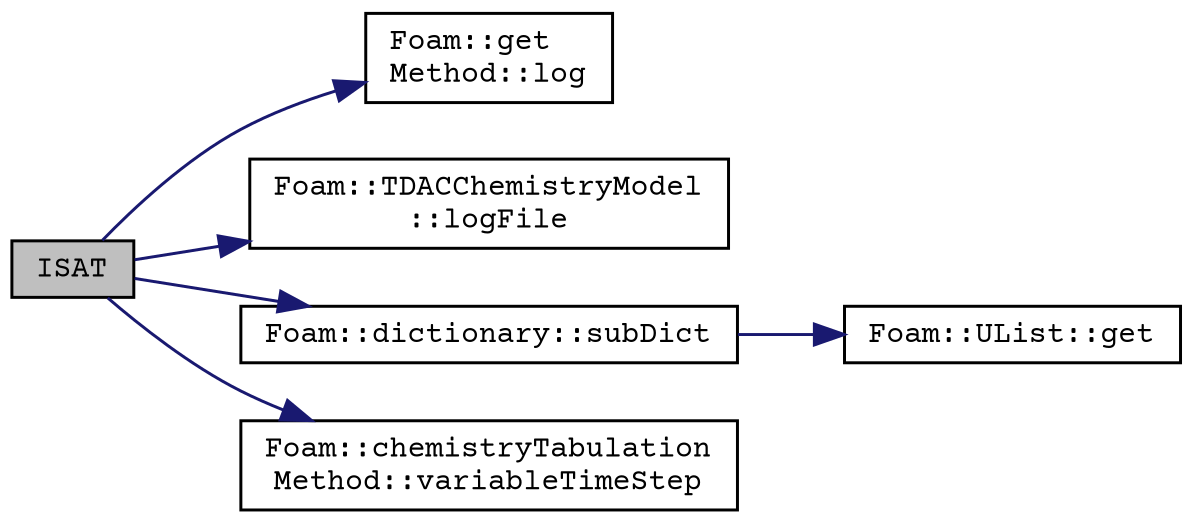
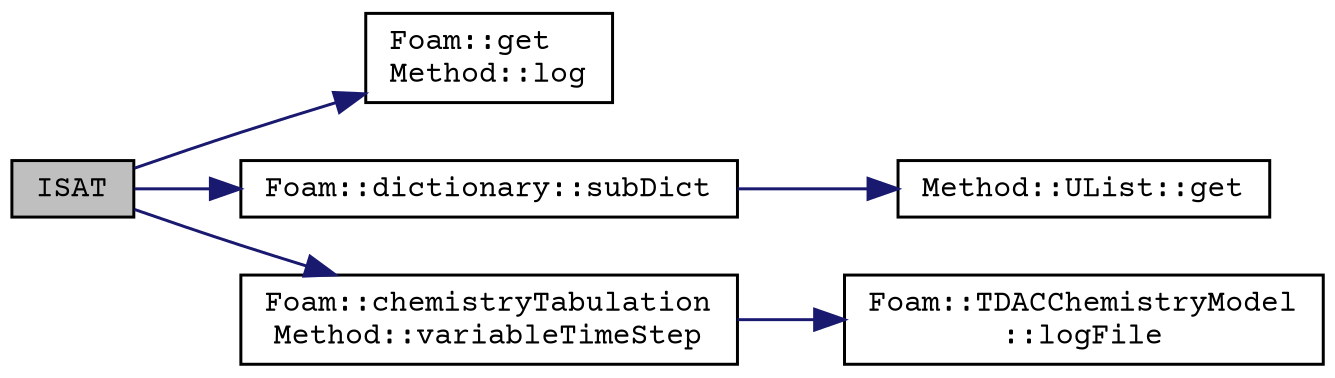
edge "ISAT" -> "Foam::TDACChemistryModel ::logFile": now "Foam::chemistryTabulation Method::variableTimeStep" -> "Foam::TDACChemistryModel ::logFile"
node "Foam::UList::get": label "Foam::UList::get" -> "Method::UList::get"
